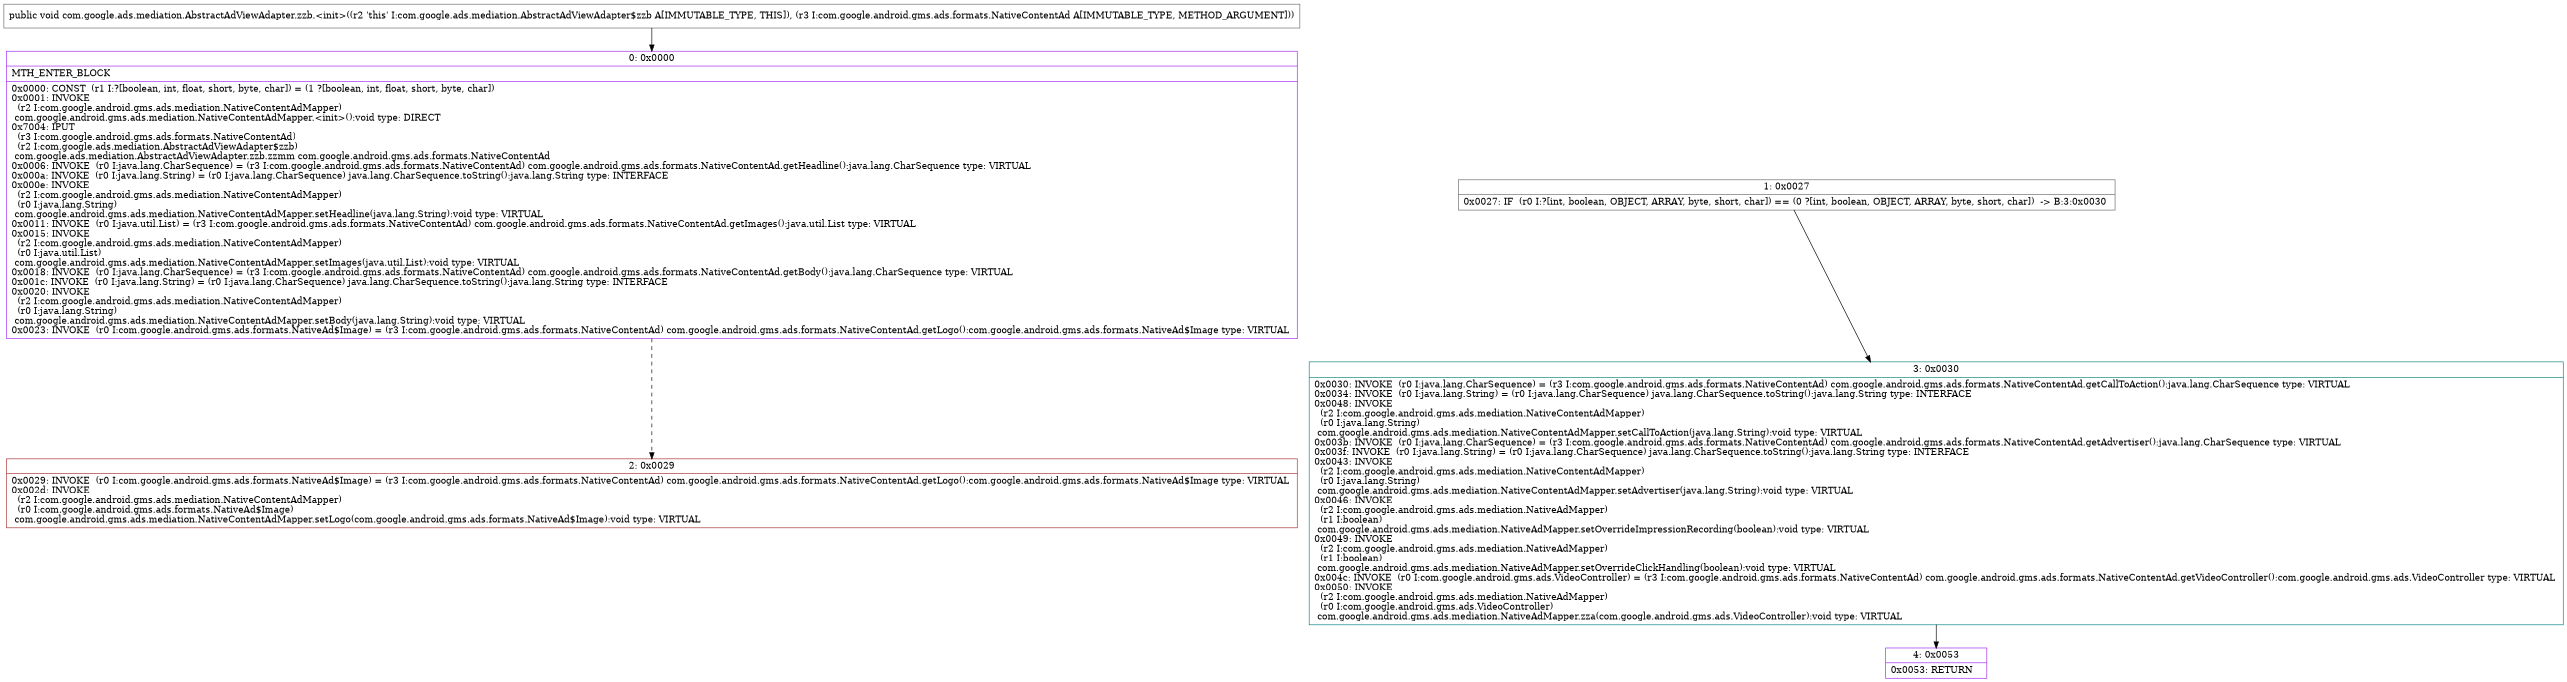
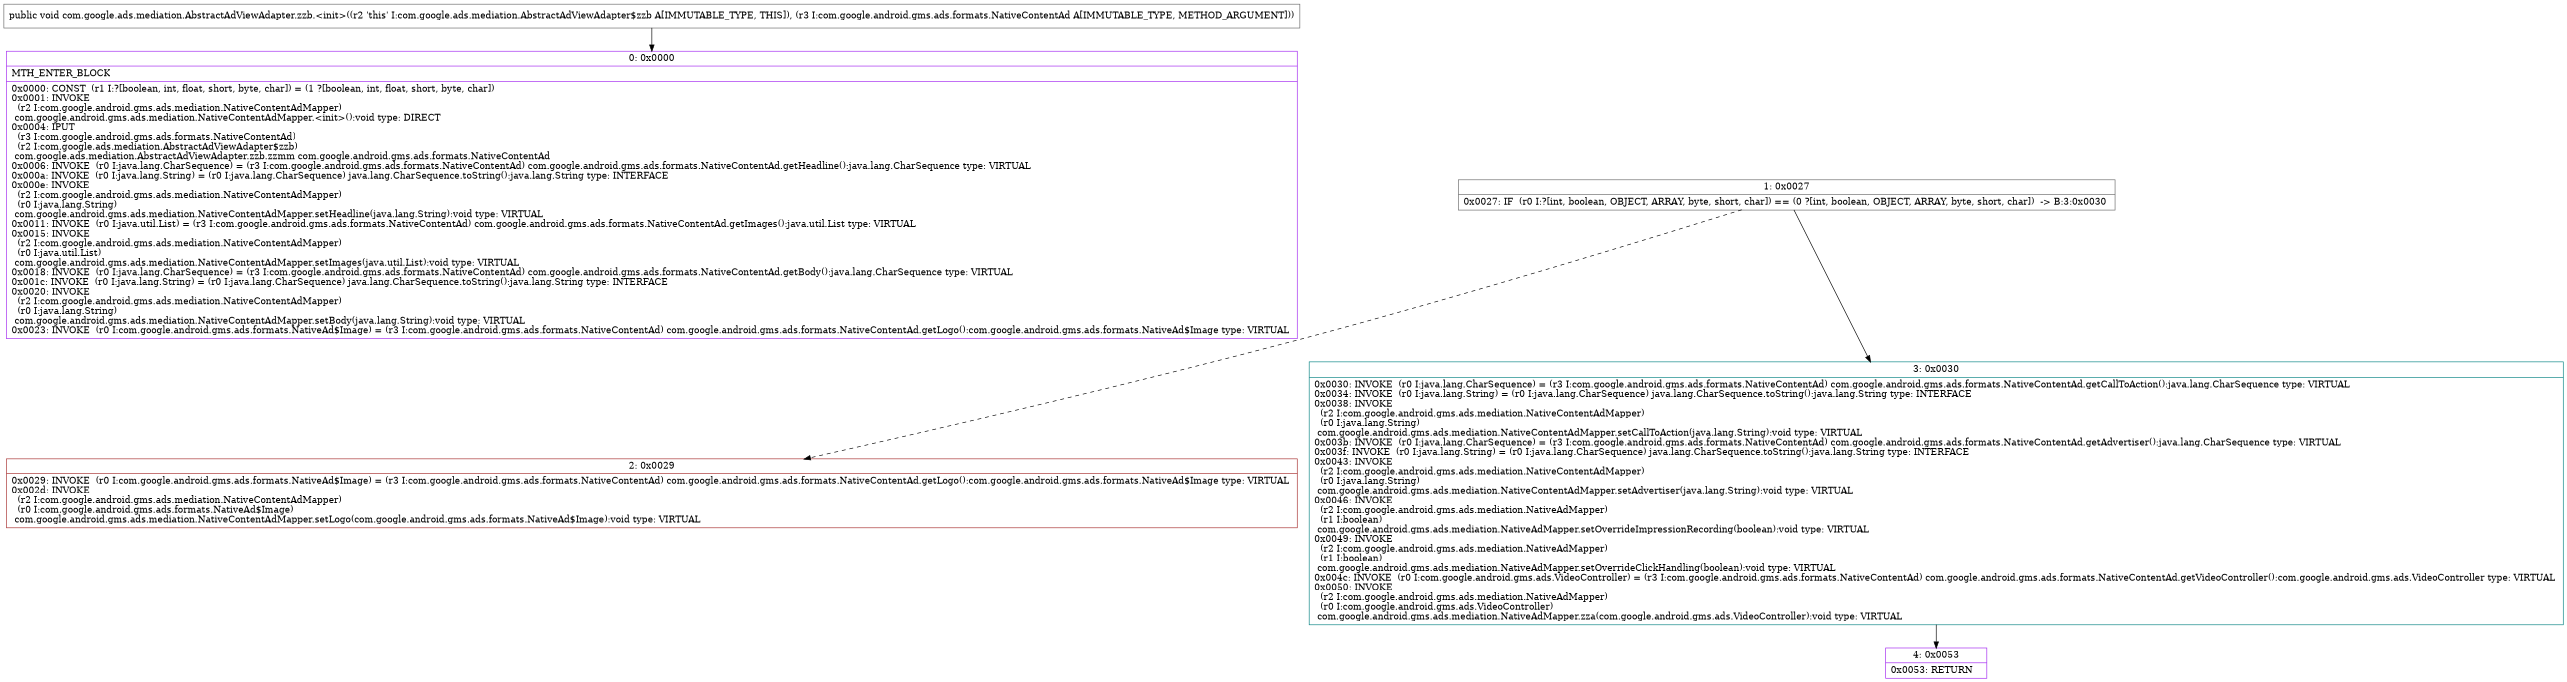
node "0: 0x0000": text "0x7004: IPUT" -> "0x0004: IPUT"
edge "0: 0x0000" -> "2: 0x0029": now "1: 0x0027" -> "2: 0x0029"
node "3: 0x0030": text "0x0048: INVOKE" -> "0x0038: INVOKE"
